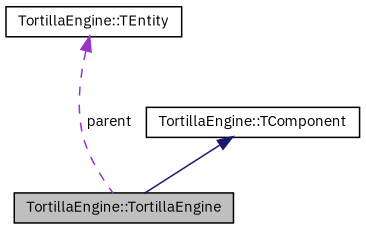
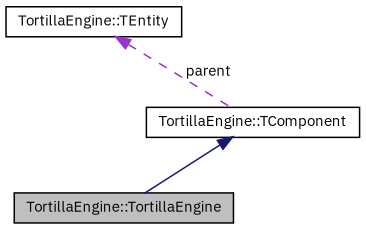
edge "TortillaEngine::TortillaEngine" -> "TortillaEngine::TEntity": now "TortillaEngine::TComponent" -> "TortillaEngine::TEntity"
